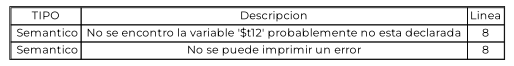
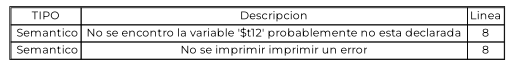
node "TIPO": text "No se puede imprimir un error" -> "No se imprimir imprimir un error"
